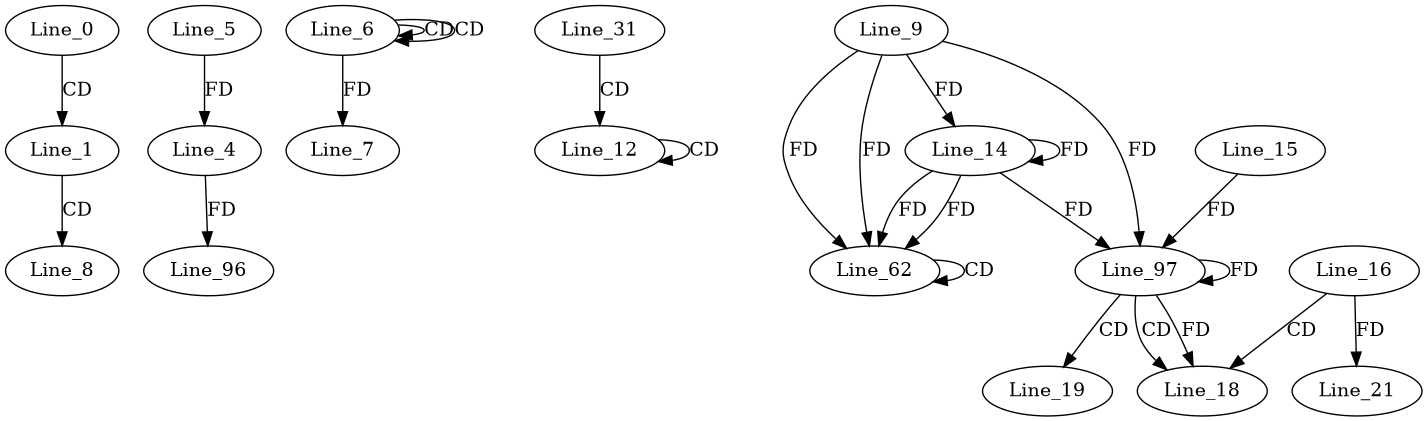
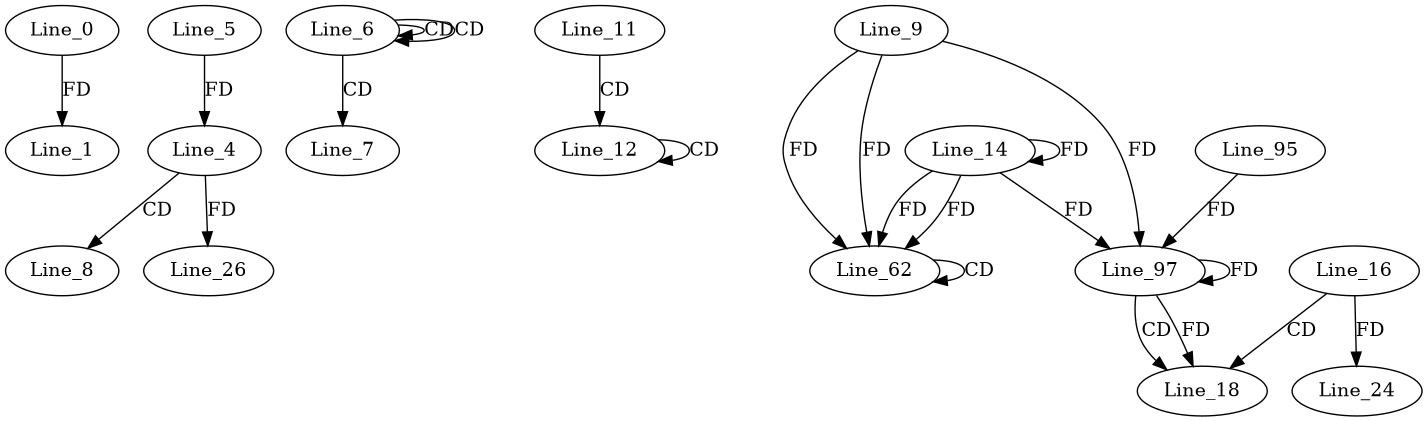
node "Line_31": label "Line_31" -> "Line_11"
edge "Line_9" -> "Line_14": removed, label "FD"
edge "Line_0" -> "Line_1": label "CD" -> "FD"
edge "Line_6" -> "Line_7": label "FD" -> "CD"
node "Line_15": label "Line_15" -> "Line_95"
edge "Line_1" -> "Line_8": now "Line_4" -> "Line_8"
node "Line_96": label "Line_96" -> "Line_26"
node "Line_19": removed
node "Line_21": label "Line_21" -> "Line_24"
